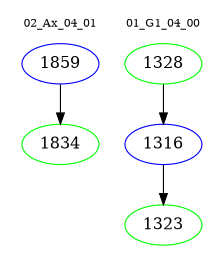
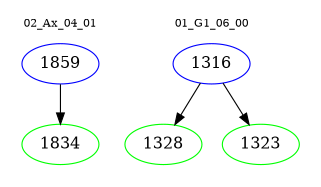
cluster "01_G1_04_00": label "01_G1_04_00" -> "01_G1_06_00"
edge "1328" -> "1316": reversed
